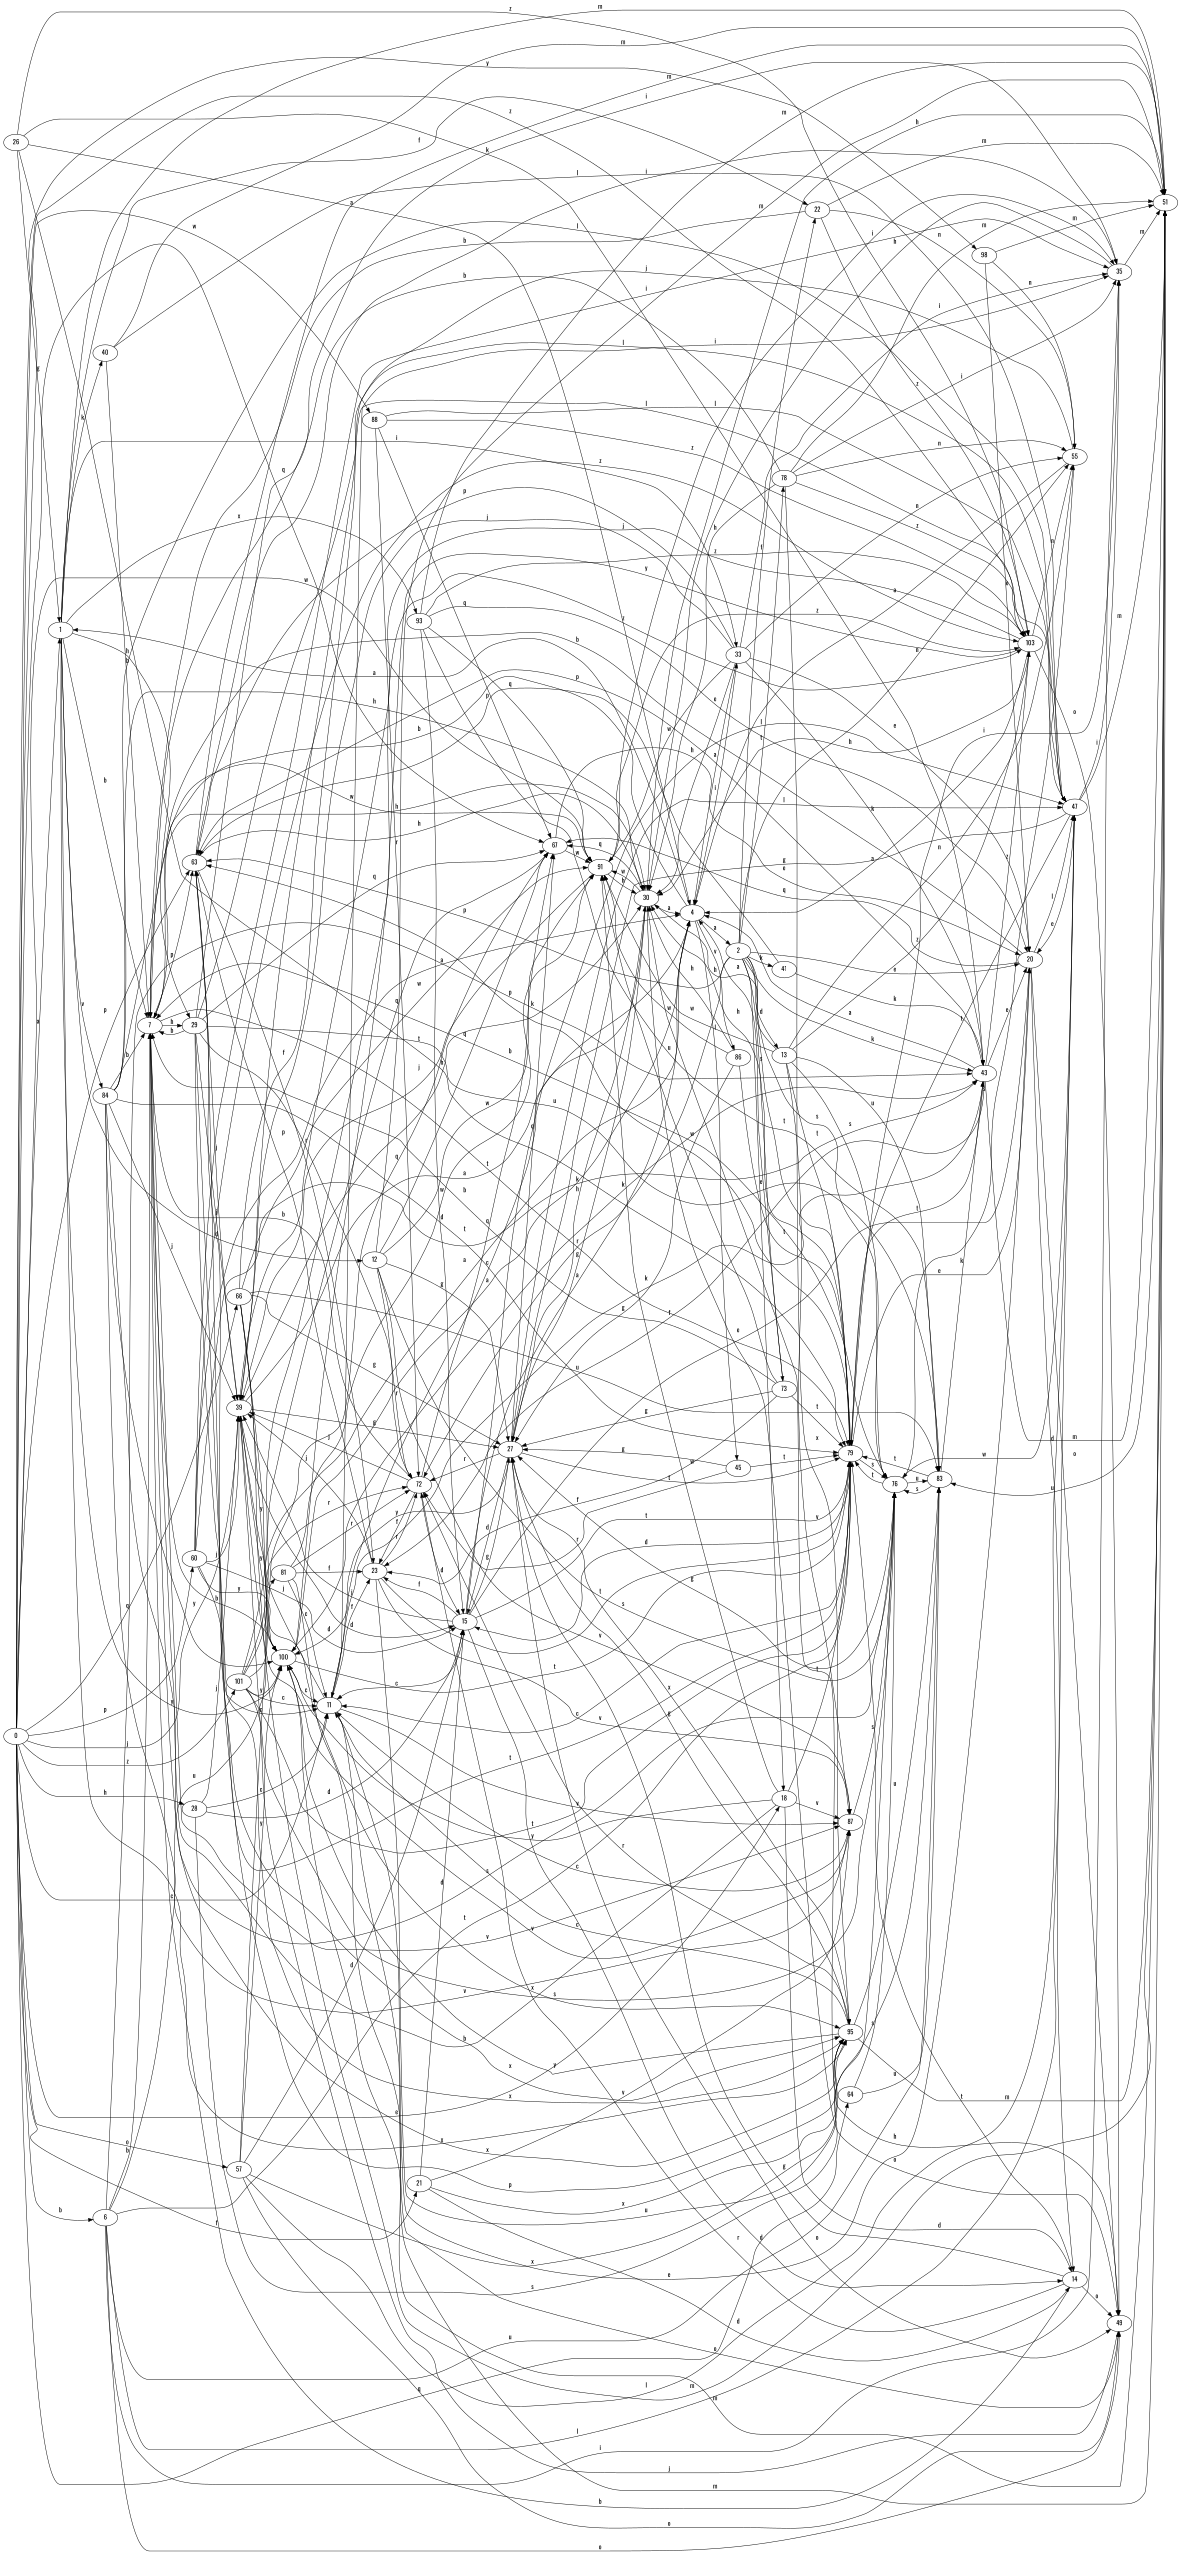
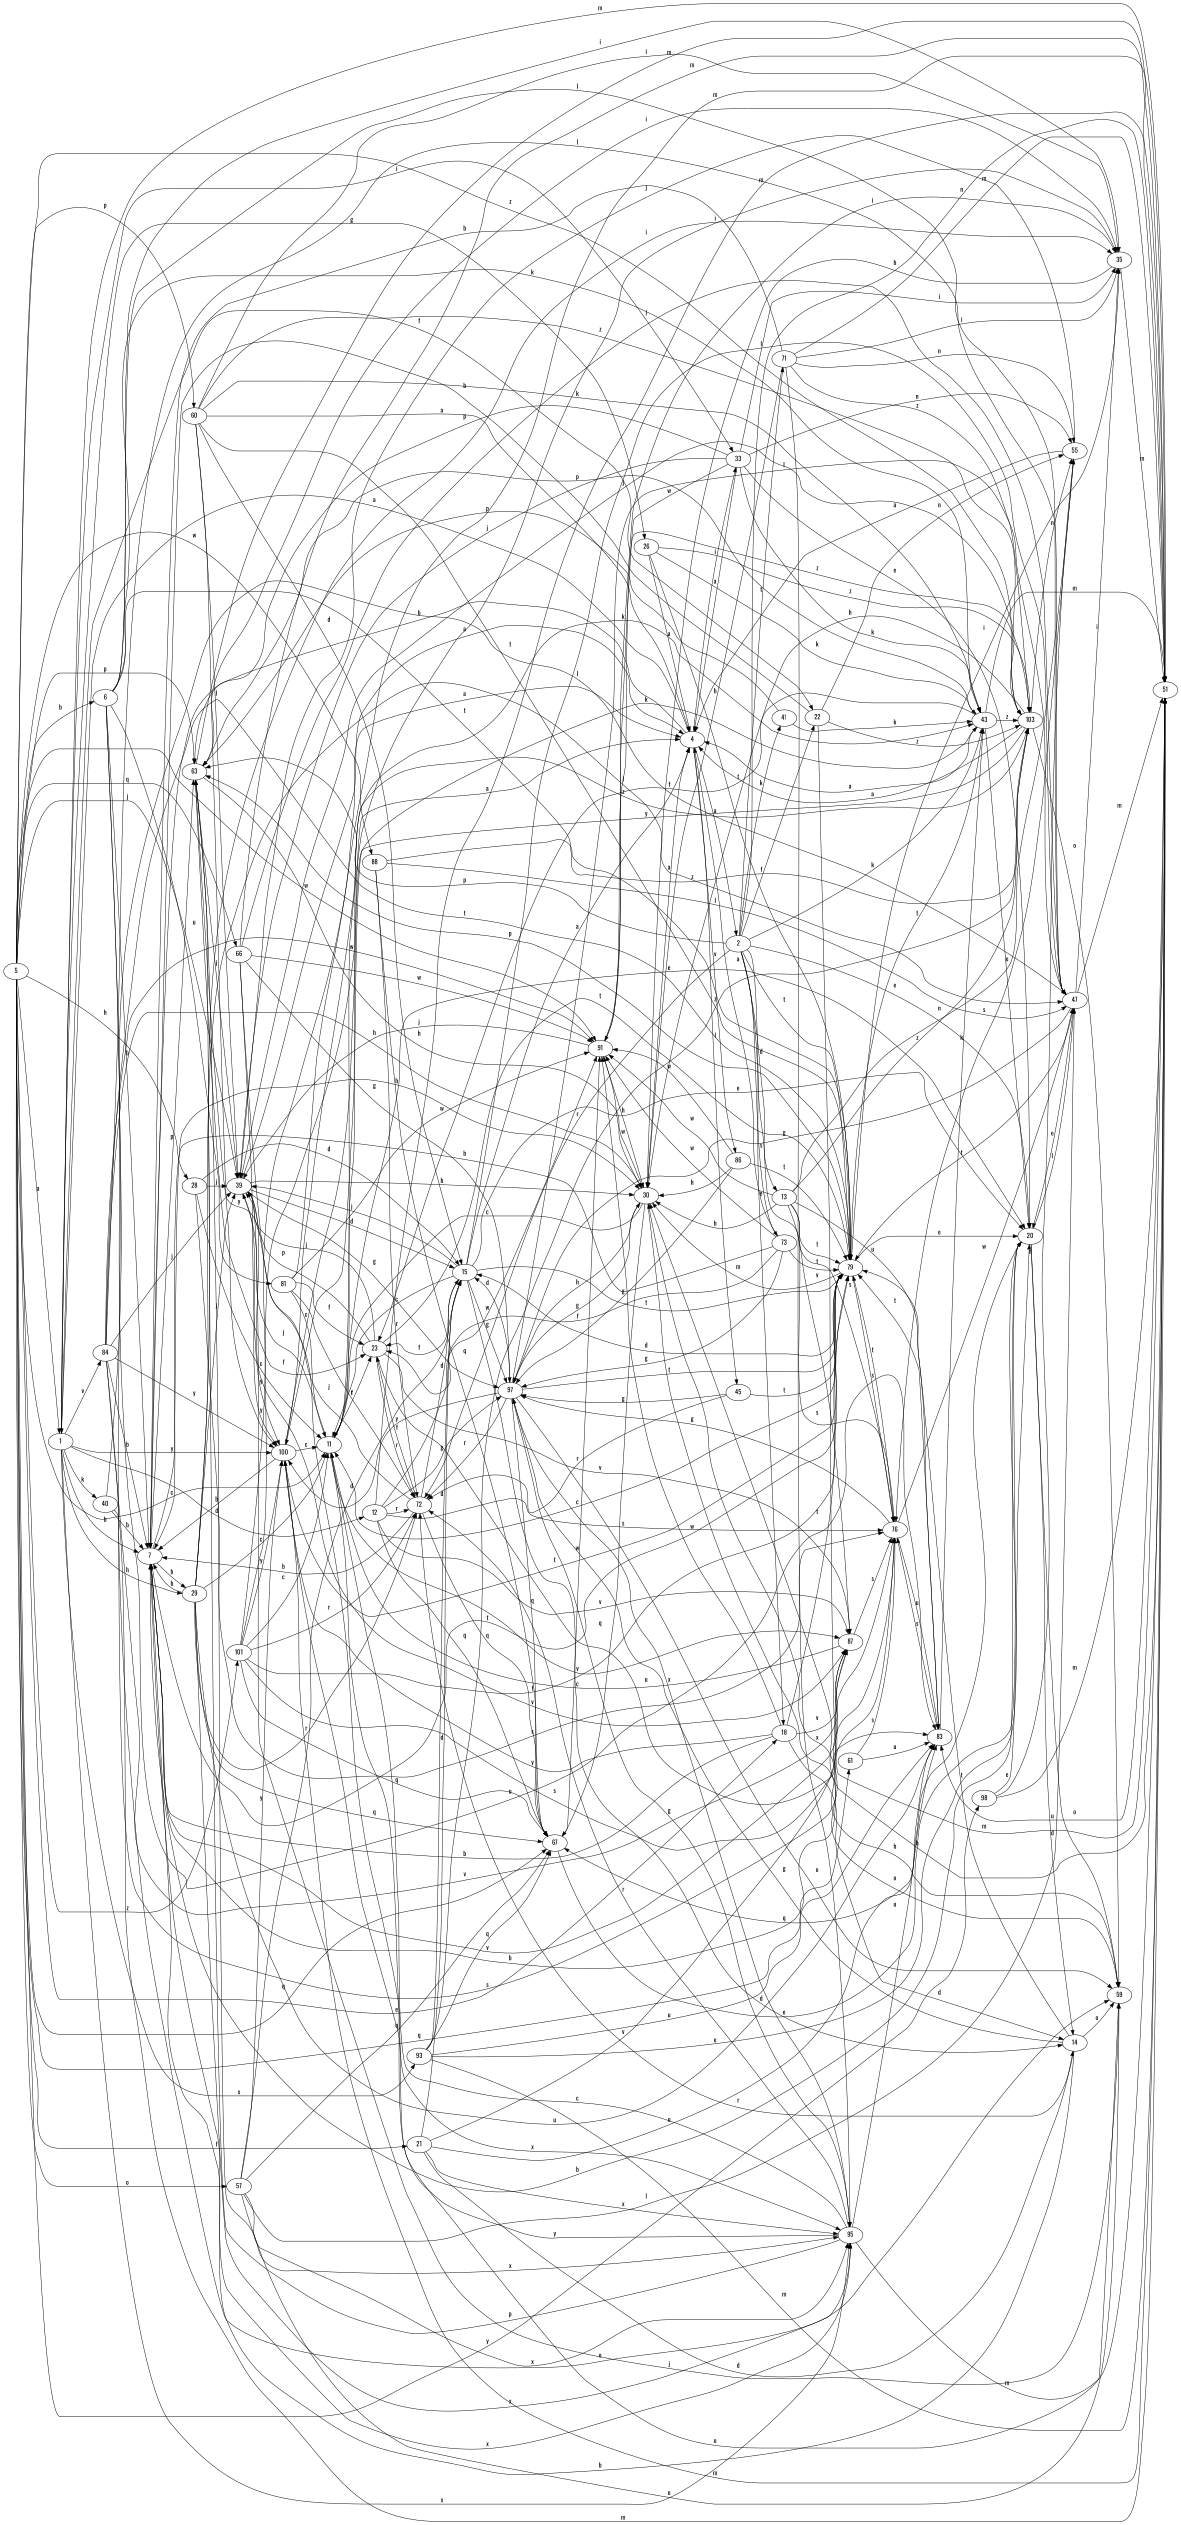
edge "26" -> "1": reversed
node "78": label "78" -> "71"
edge "2" -> "55": now "2" -> "51"
edge "93" -> "91": now "93" -> "67"
edge "33" -> "30": removed, label "h"
edge "79" -> "30": label "h" -> "m"
edge "66" -> "83": now "21" -> "83"
node "27": label "27" -> "97"
node "0": label "0" -> "5"
node "64": label "64" -> "61"
node "49": label "49" -> "59"
